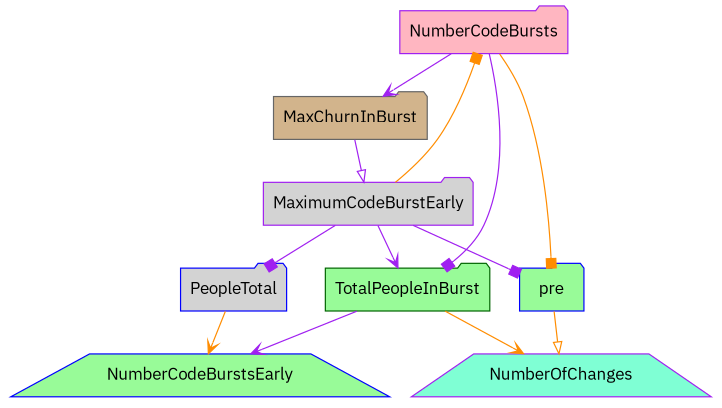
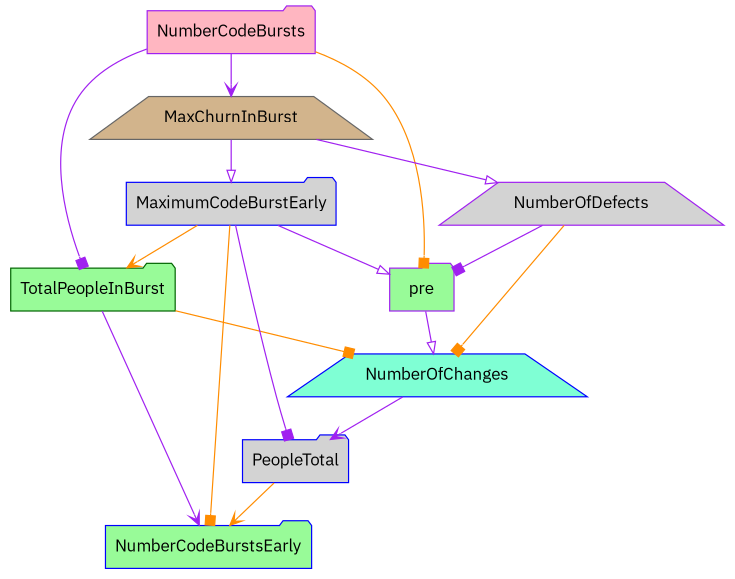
node "MaxChurnInBurst": shape folder -> trapezium
edge "MaximumCodeBurstEarly" -> "NumberCodeBursts": now "MaximumCodeBurstEarly" -> "NumberCodeBurstsEarly"
node "MaximumCodeBurstEarly": color purple -> blue
node "NumberOfDefects": added
edge "MaximumCodeBurstEarly" -> "TotalPeopleInBurst": color purple -> darkorange
edge "MaximumCodeBurstEarly" -> "pre": arrowhead box -> onormal
node "pre": color blue -> purple
edge "pre" -> "NumberOfChanges": color darkorange -> purple
edge "TotalPeopleInBurst" -> "NumberOfChanges": arrowhead vee -> box
node "NumberCodeBurstsEarly": shape trapezium -> folder
node "NumberOfChanges": color purple -> blue
edge "NumberOfChanges" -> "PeopleTotal": added
